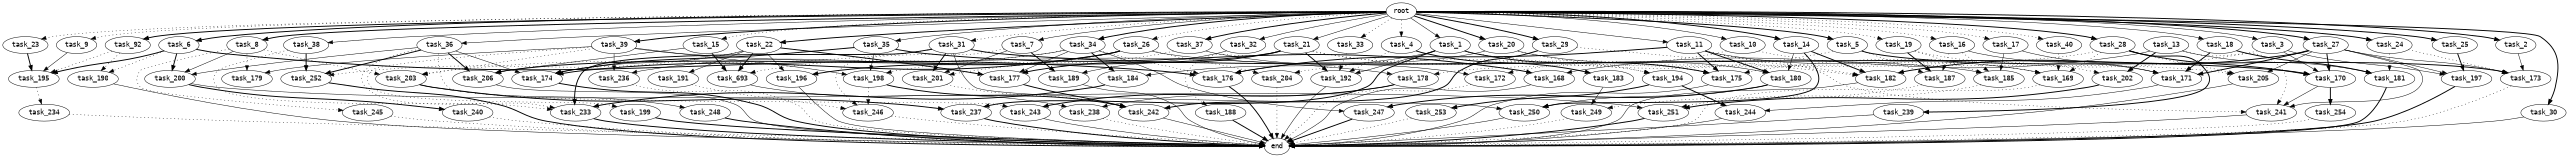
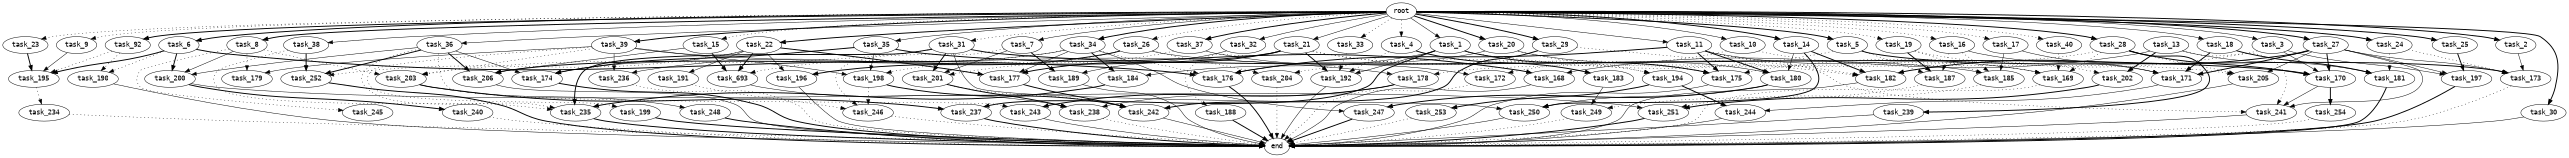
edge "task_26" -> "task_174": removed
edge "task_201" -> "task_238": added
node "task_233": label "task_233" -> "task_235"
edge "task_245" -> "end": removed
